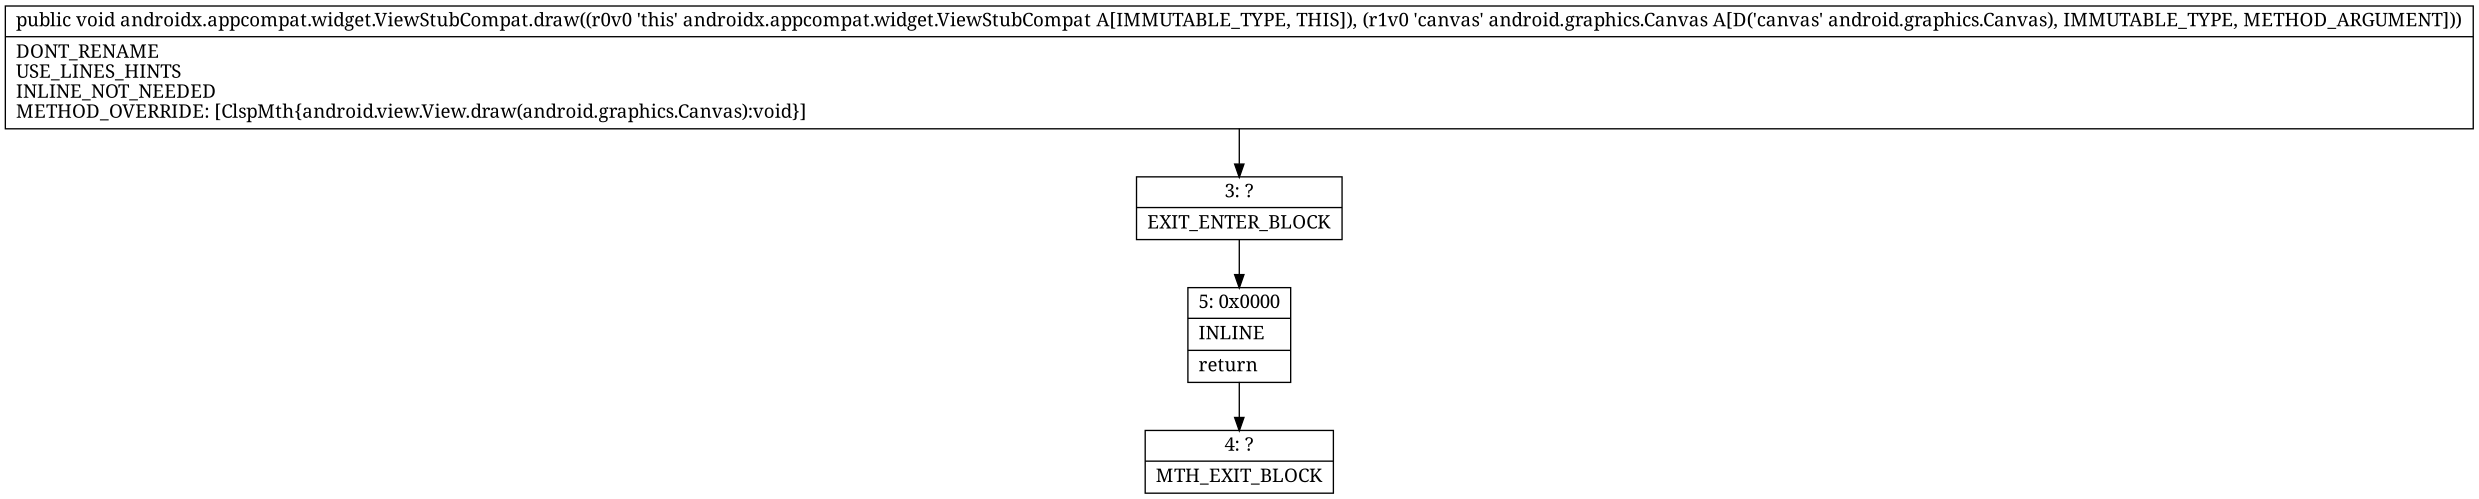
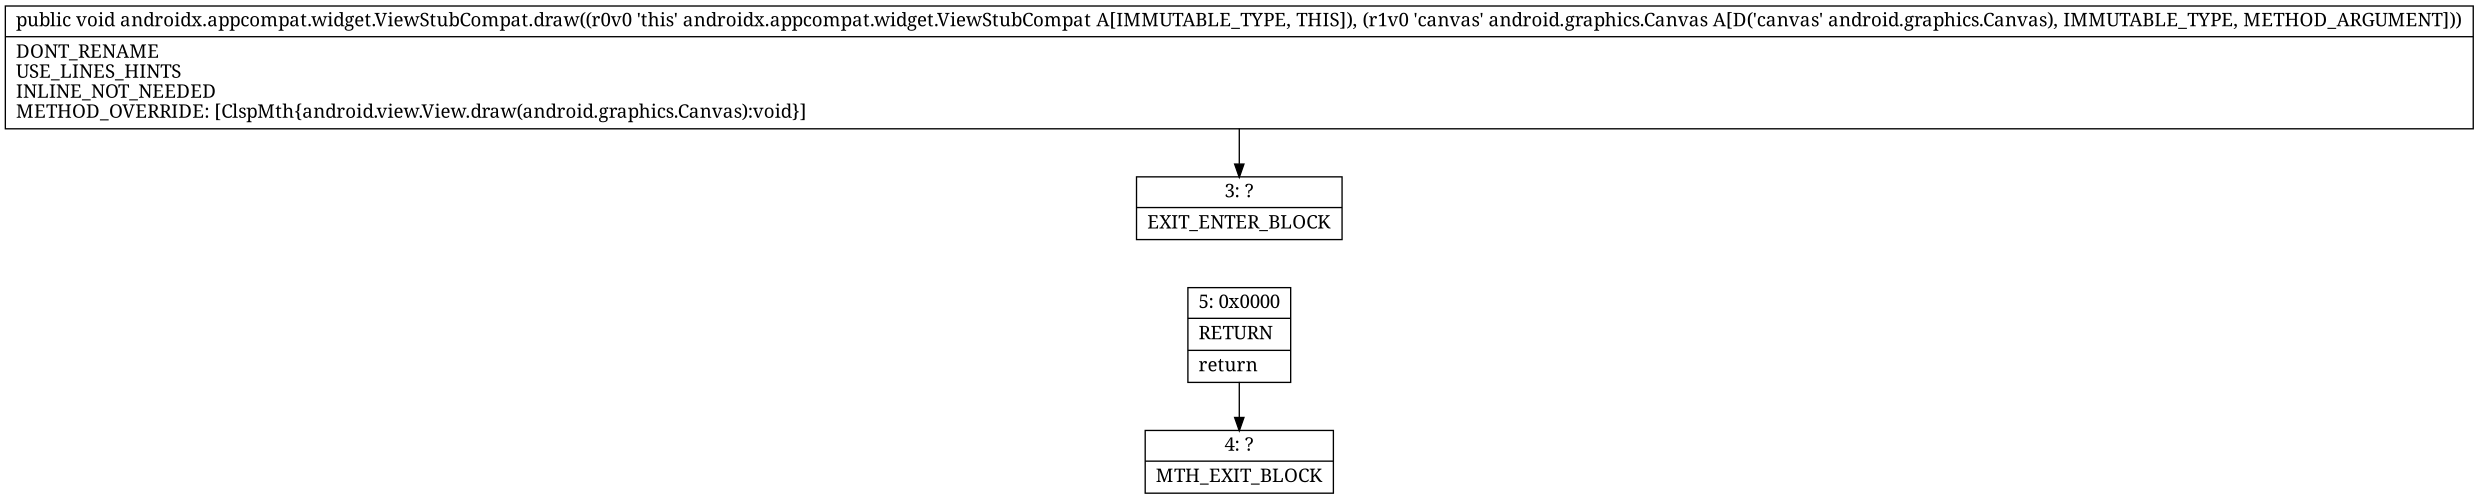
edge "3: ?" -> "5: 0x0000": removed
node "5: 0x0000": text "INLINE" -> "RETURN"
